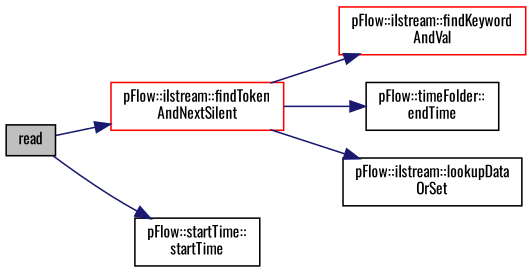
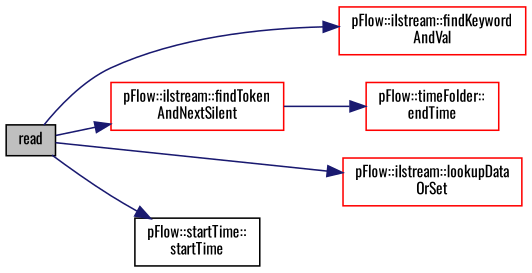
edge "pFlow::iIstream::findToken AndNextSilent" -> "pFlow::iIstream::findKeyword AndVal": now "read" -> "pFlow::iIstream::findKeyword AndVal"
node "pFlow::timeFolder:: endTime": color black -> red
edge "pFlow::iIstream::findToken AndNextSilent" -> "pFlow::iIstream::lookupData OrSet": now "read" -> "pFlow::iIstream::lookupData OrSet"
node "pFlow::iIstream::lookupData OrSet": color black -> red
